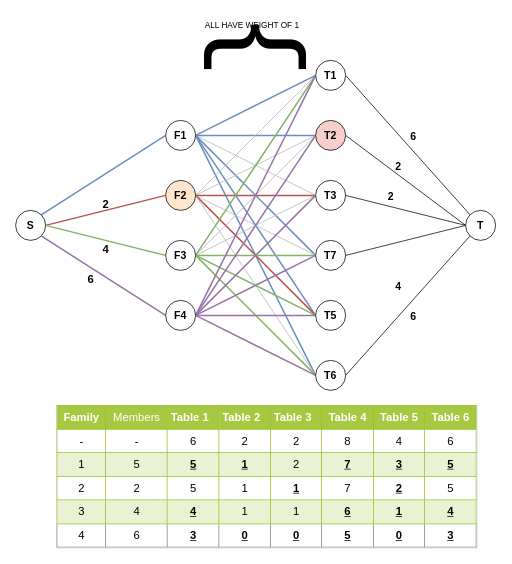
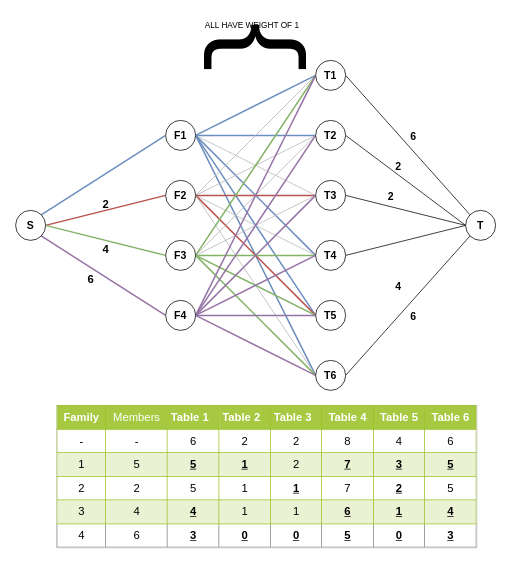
node "T2": fillcolor #f8cecc -> #ffffff
node "F2": fillcolor #ffe6cc -> #ffffff
node "T7": label "T7" -> "T4"
